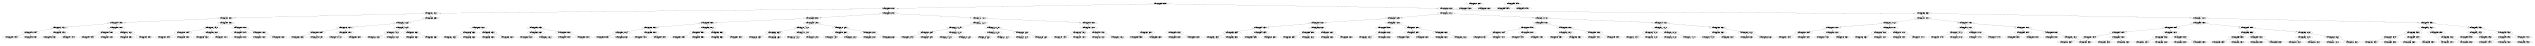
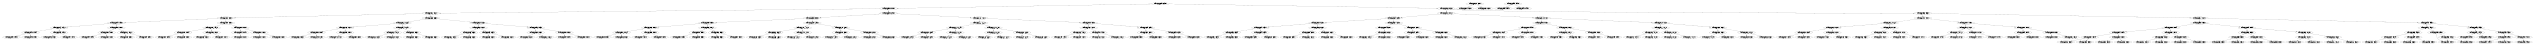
node "Node{data=[2261, 2261]}": added
node "Node{data=[8589, 8589]}": added
